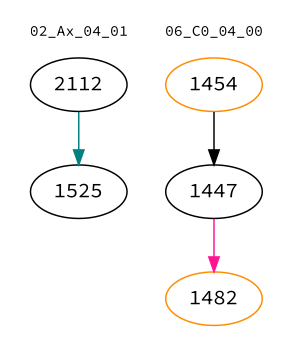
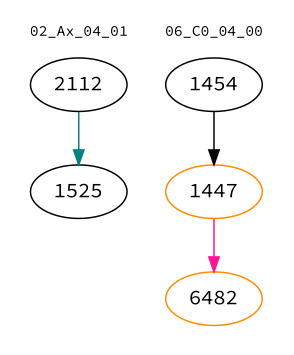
node "1454": color darkorange -> black
node "1447": color black -> darkorange
node "1482": label "1482" -> "6482"
